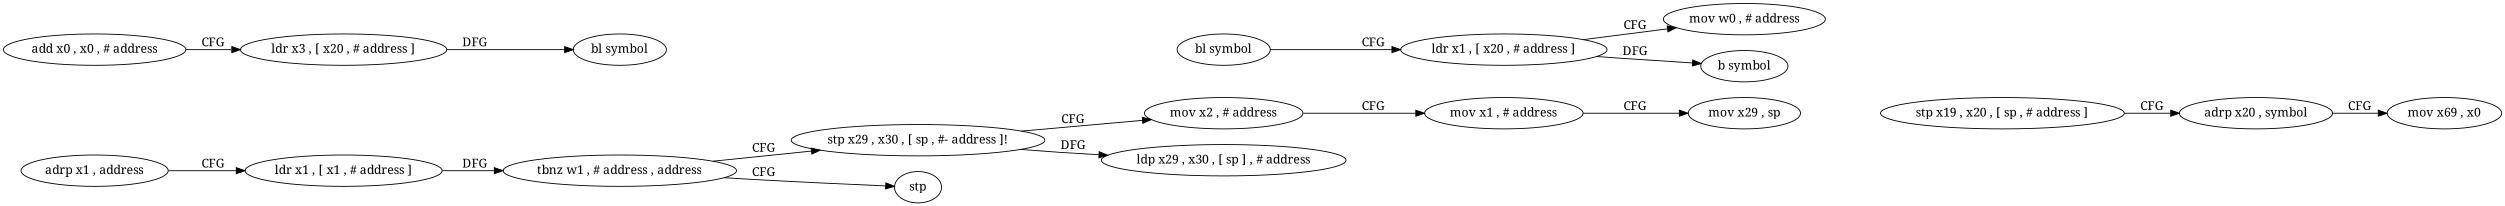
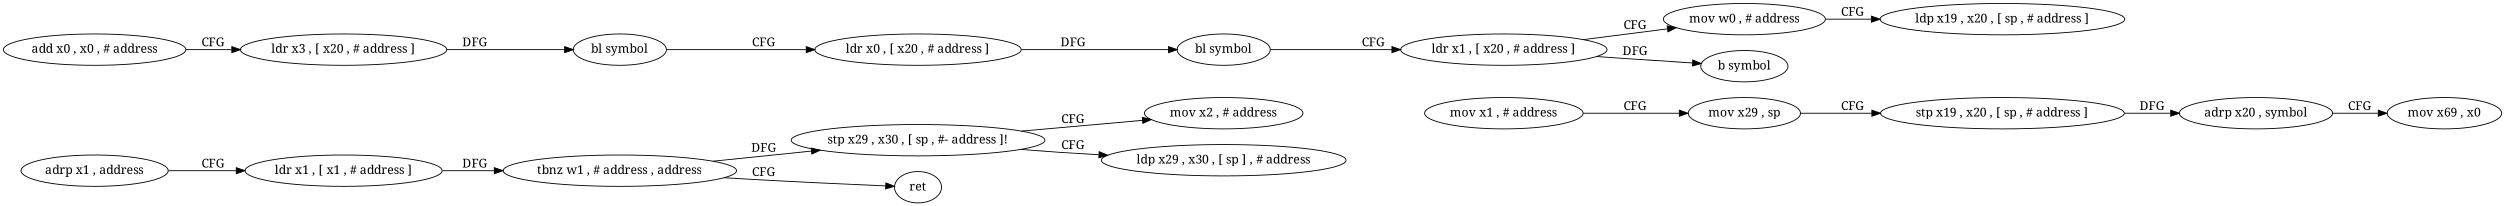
node "ldp x19 , x20 , [ sp , # address ]": added
node "ldr x0 , [ x20 , # address ]": added
edge "stp x19 , x20 , [ sp , # address ]" -> "adrp x20 , symbol": label "CFG" -> "DFG"
edge "mov x2 , # address" -> "mov x1 , # address": removed, label "CFG"
edge "mov x29 , sp" -> "stp x19 , x20 , [ sp , # address ]": added, label "CFG"
edge "stp x29 , x30 , [ sp , #- address ]!" -> "ldp x29 , x30 , [ sp ] , # address": label "DFG" -> "CFG"
edge "tbnz w1 , # address , address" -> "stp x29 , x30 , [ sp , #- address ]!": label "CFG" -> "DFG"
node "stp": label "stp" -> "ret"
